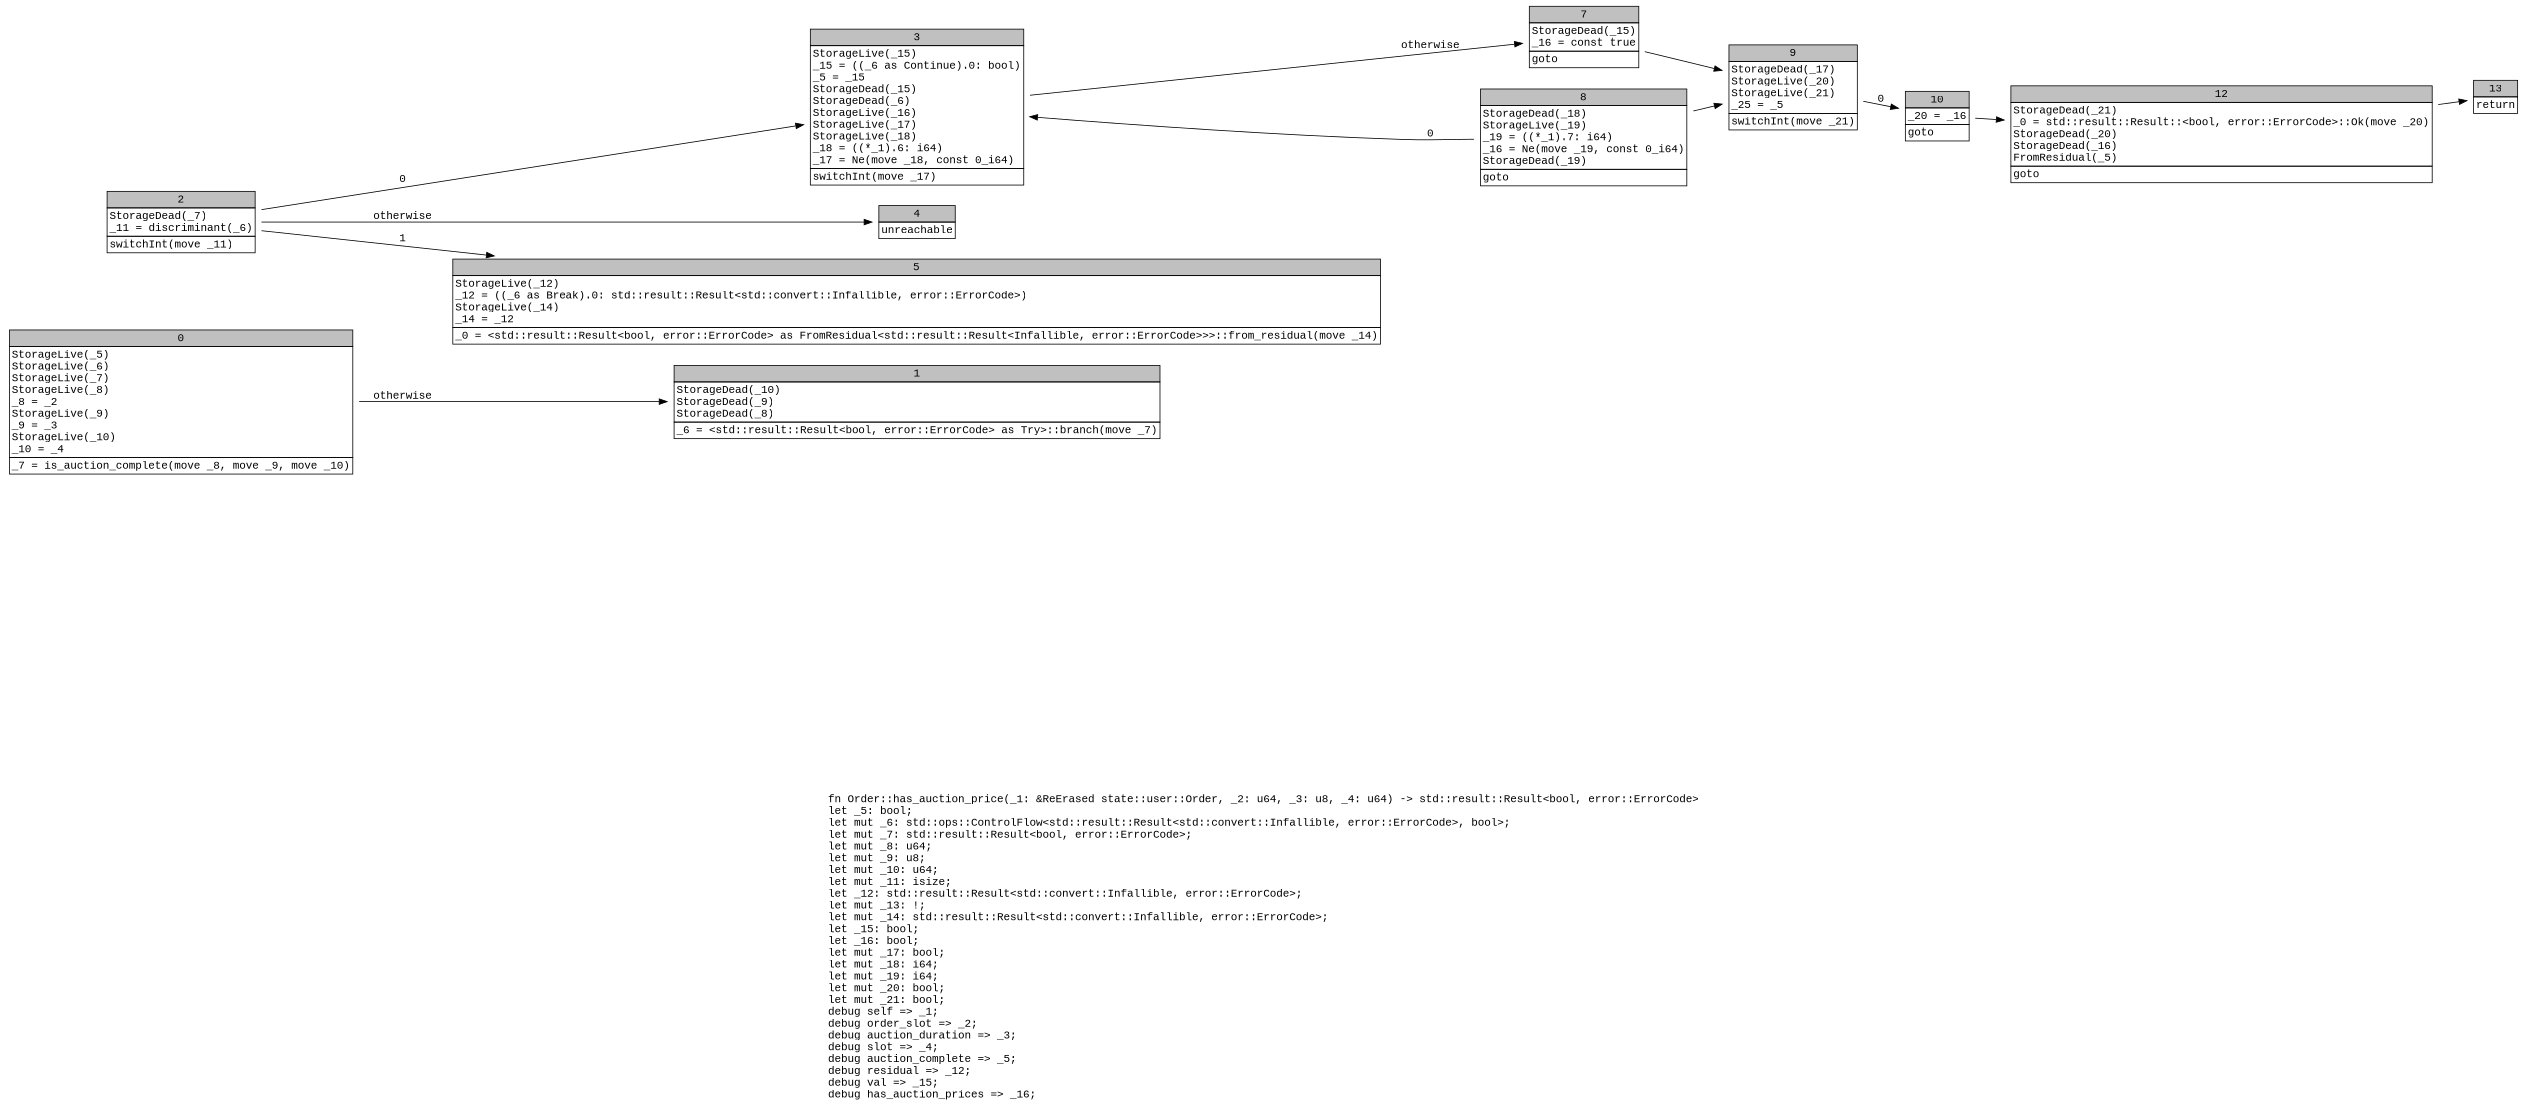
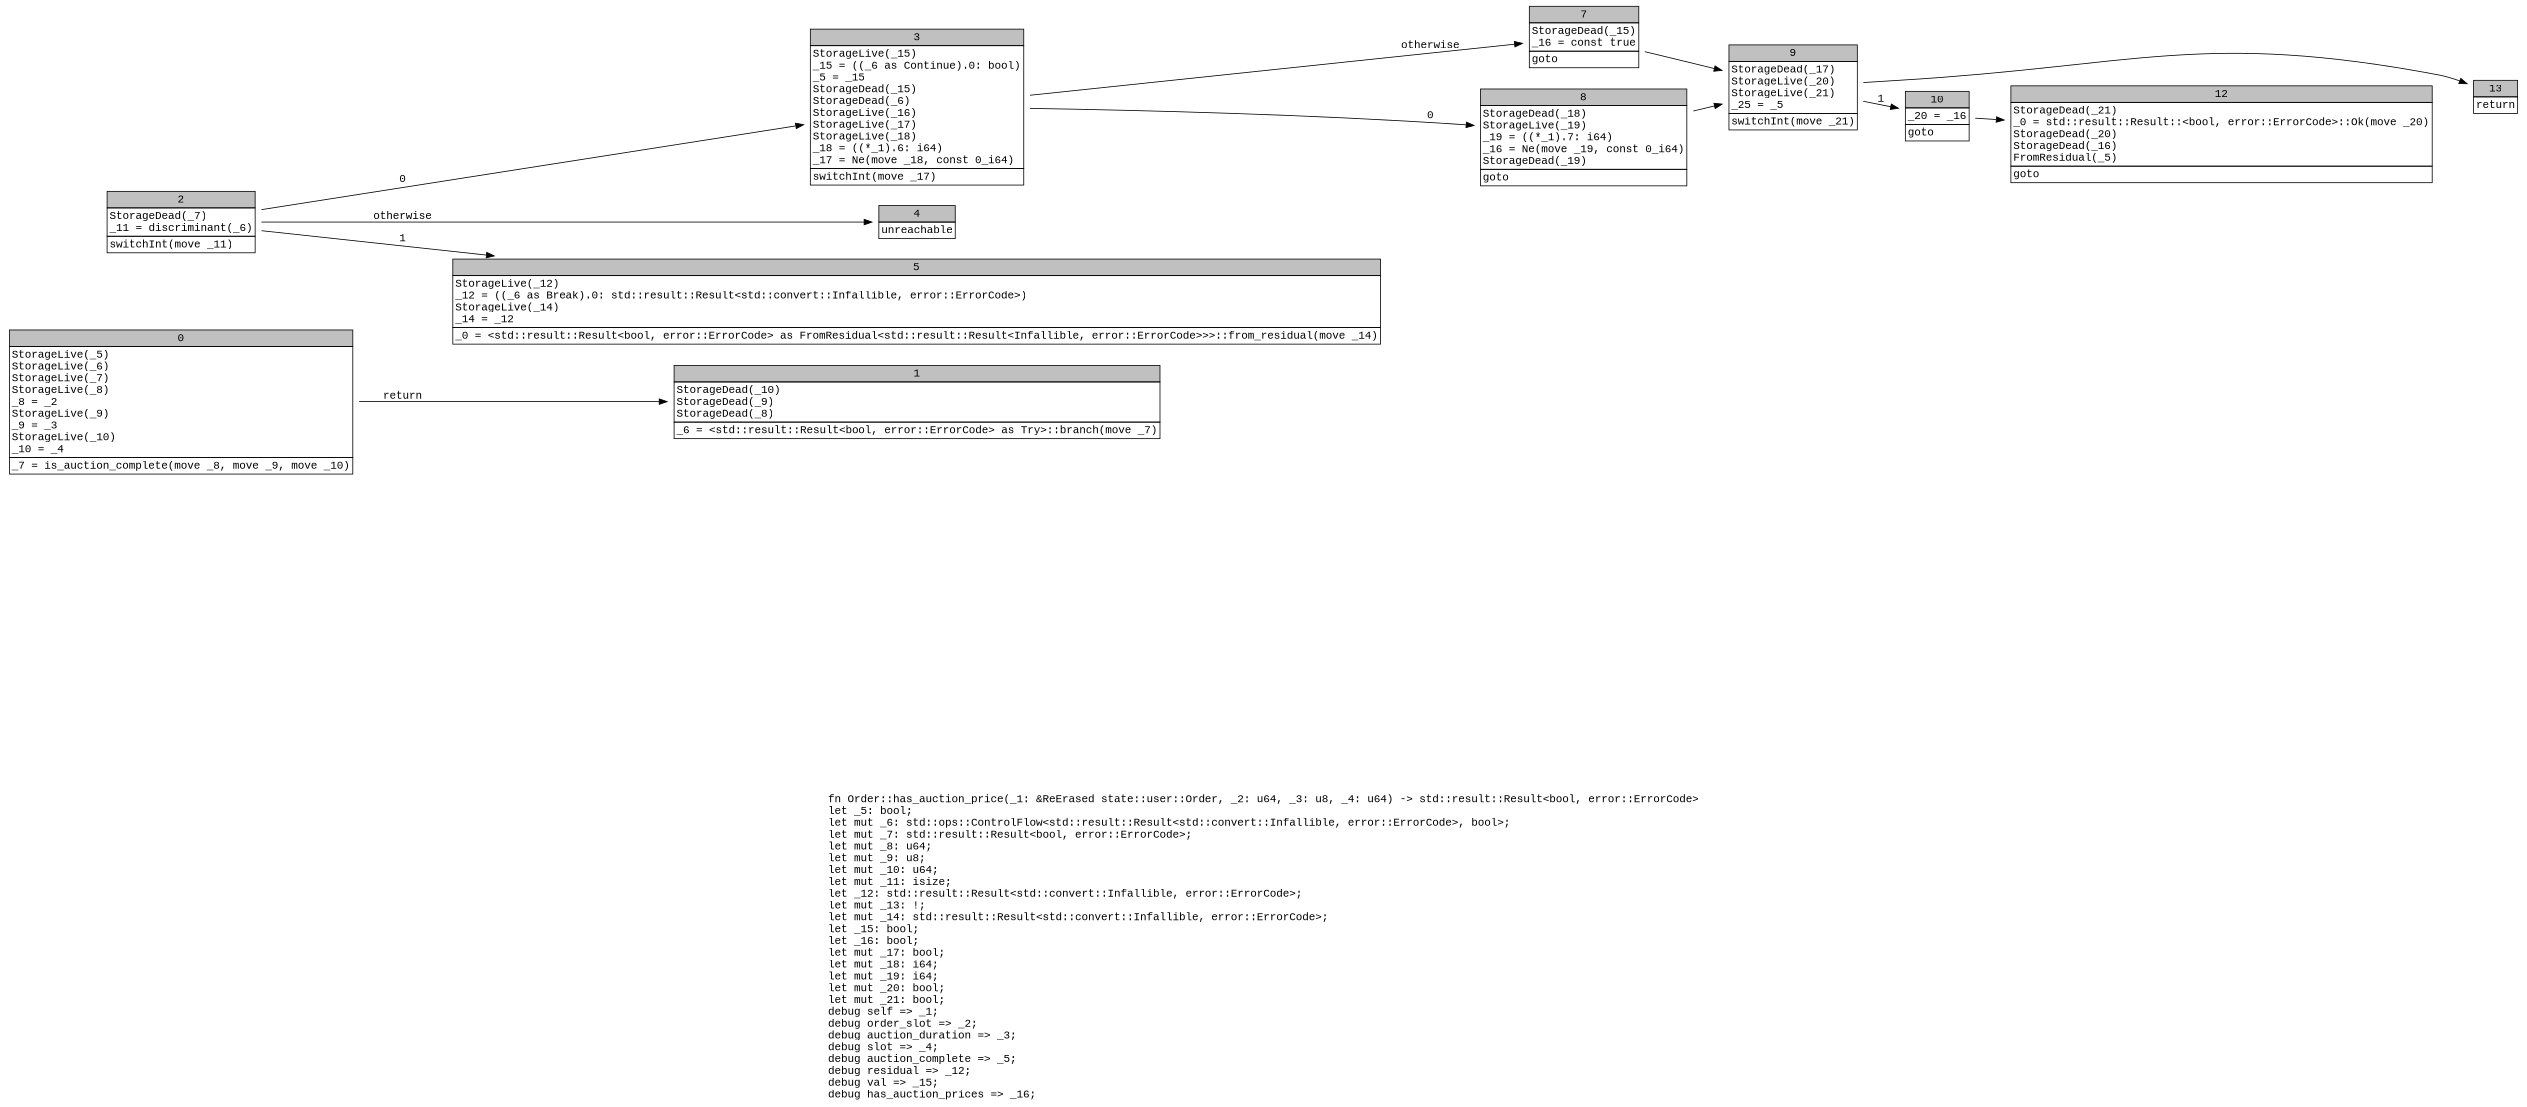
edge "9" -> "10": label "0" -> "1"
edge "12" -> "13": now "9" -> "13"
edge "8" -> "3": reversed
edge "0" -> "1": label "otherwise" -> "return"
